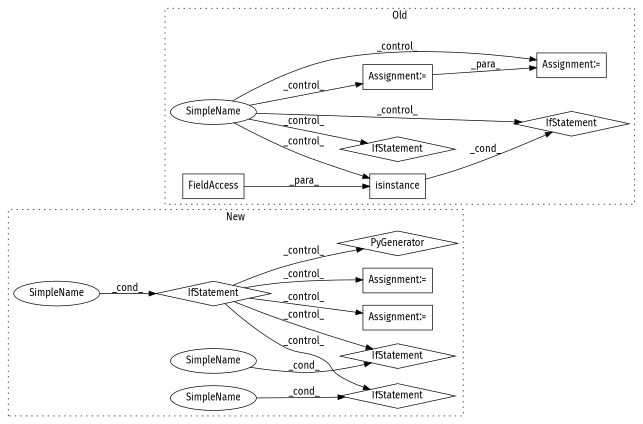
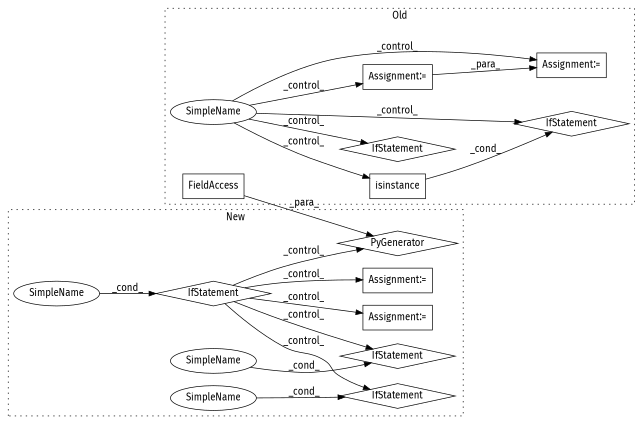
edge "FieldAccess" -> "isinstance": now "FieldAccess" -> "PyGenerator"
